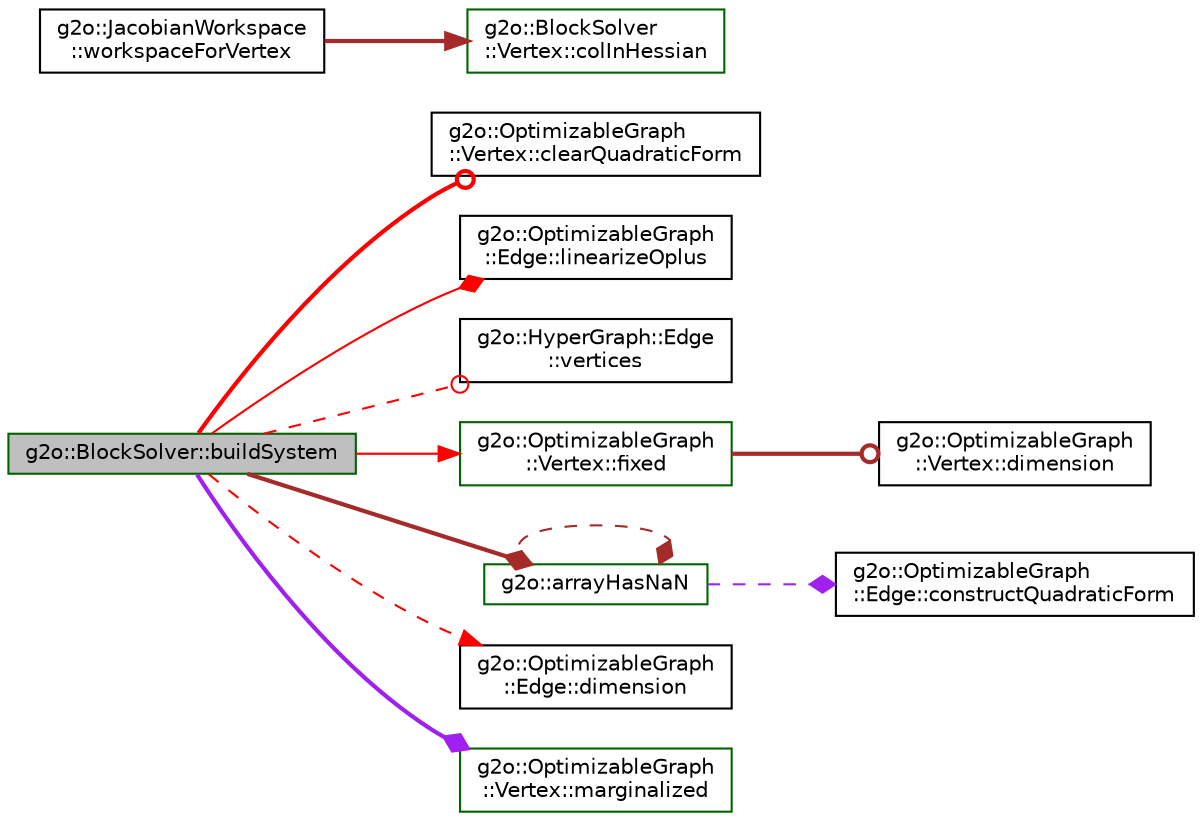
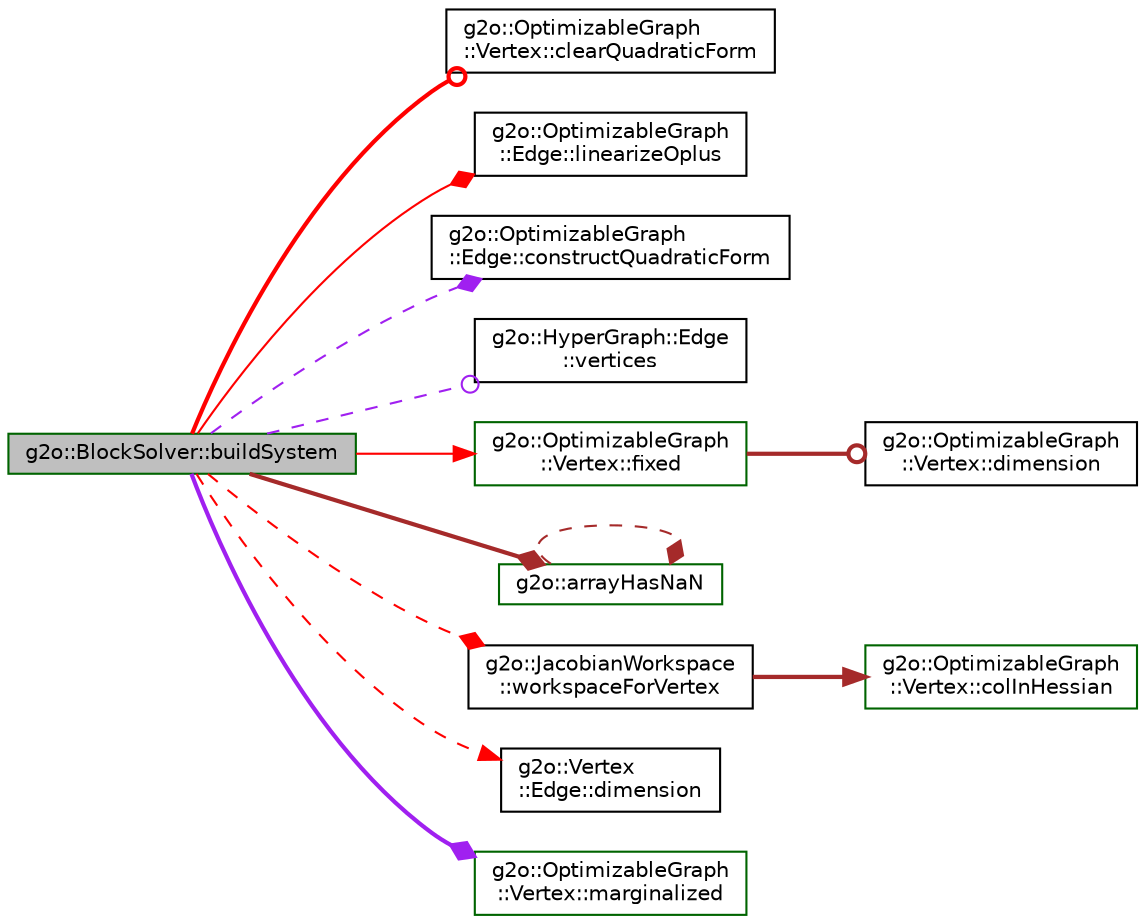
node "g2o::BlockSolver ::Vertex::colInHessian": label "g2o::BlockSolver ::Vertex::colInHessian" -> "g2o::OptimizableGraph ::Vertex::colInHessian"
edge "g2o::BlockSolver::buildSystem" -> "g2o::HyperGraph::Edge ::vertices": color red -> purple
edge "g2o::BlockSolver::buildSystem" -> "g2o::JacobianWorkspace ::workspaceForVertex": added
edge "g2o::arrayHasNaN" -> "g2o::OptimizableGraph ::Edge::constructQuadraticForm": now "g2o::BlockSolver::buildSystem" -> "g2o::OptimizableGraph ::Edge::constructQuadraticForm"
node "g2o::OptimizableGraph ::Edge::dimension": label "g2o::OptimizableGraph ::Edge::dimension" -> "g2o::Vertex ::Edge::dimension"
